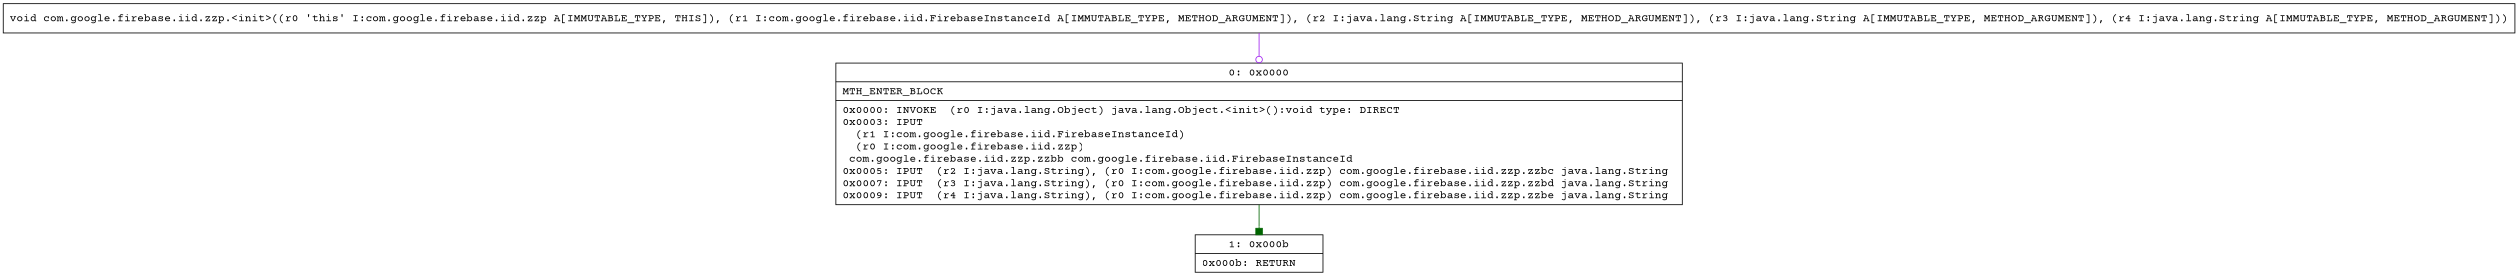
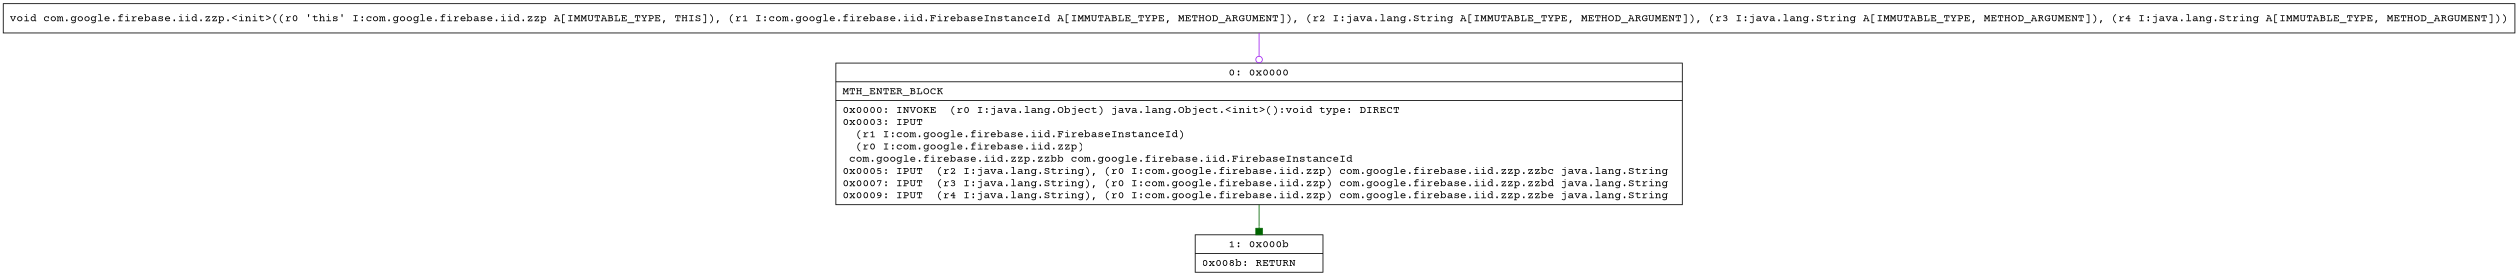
node "1: 0x000b": text "0x000b: RETURN" -> "0x008b: RETURN"
